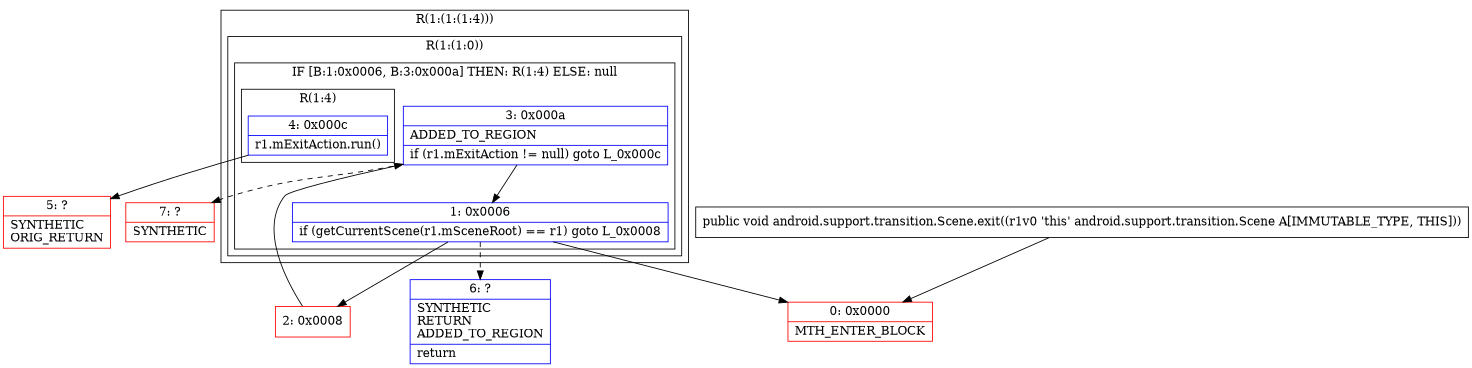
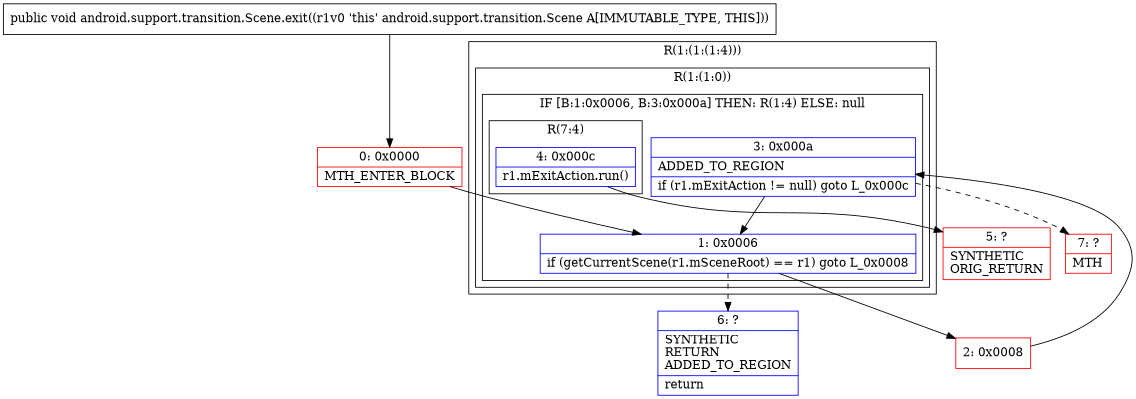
cluster "R(1:4)": label "R(1:4)" -> "R(7:4)"
node "7: ?": text "SYNTHETIC" -> "MTH"
edge "1: 0x0006" -> "0: 0x0000": reversed
